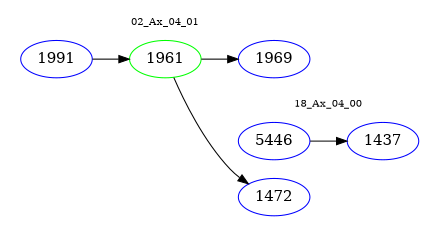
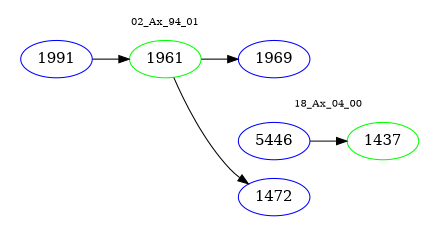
cluster "02_Ax_04_01": label "02_Ax_04_01" -> "02_Ax_94_01"
node "1437": color blue -> green
